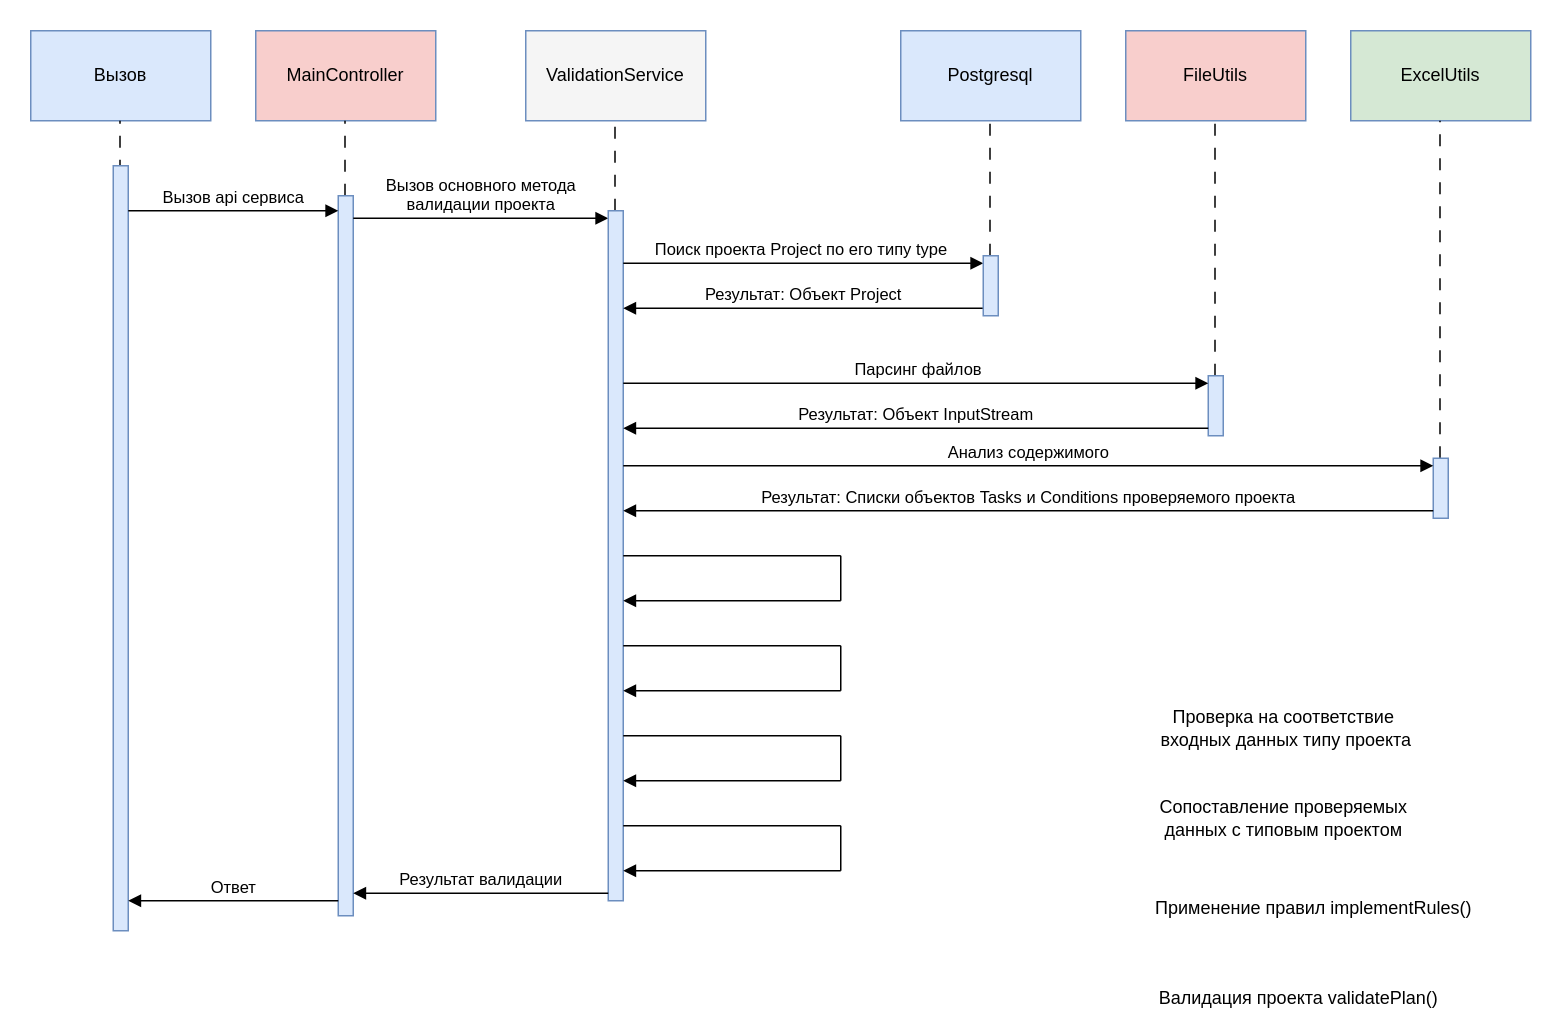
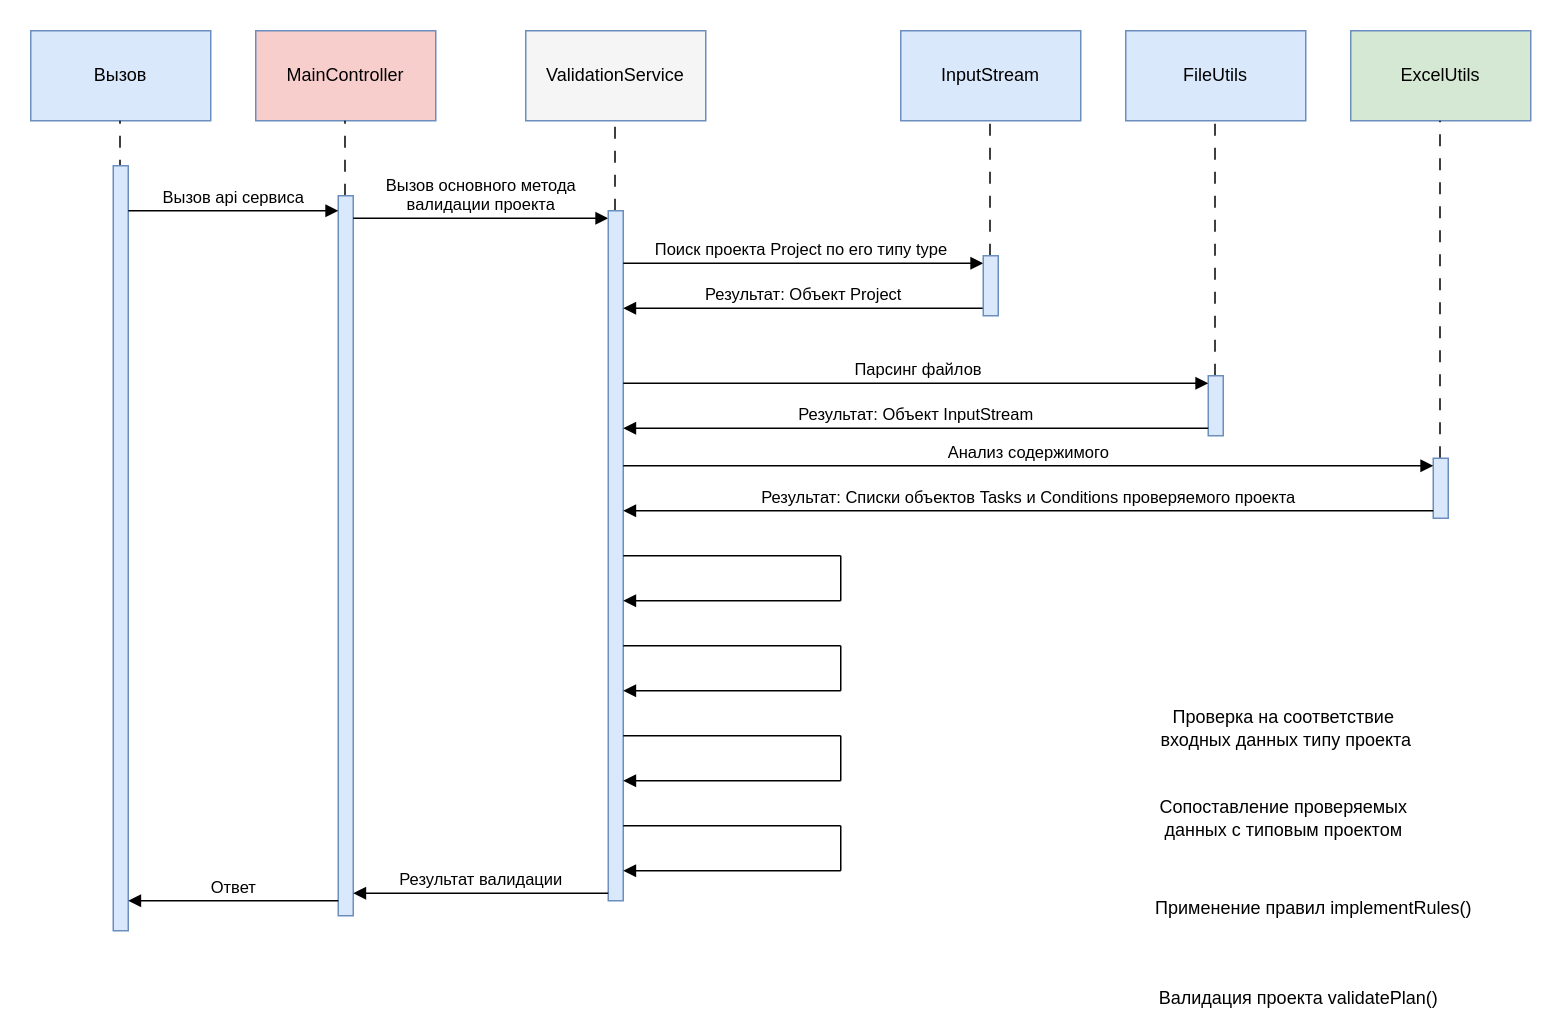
node "Postgresql": label "Postgresql" -> "InputStream"
node "FileUtils": fillcolor #f8cecc -> #dae8fc
